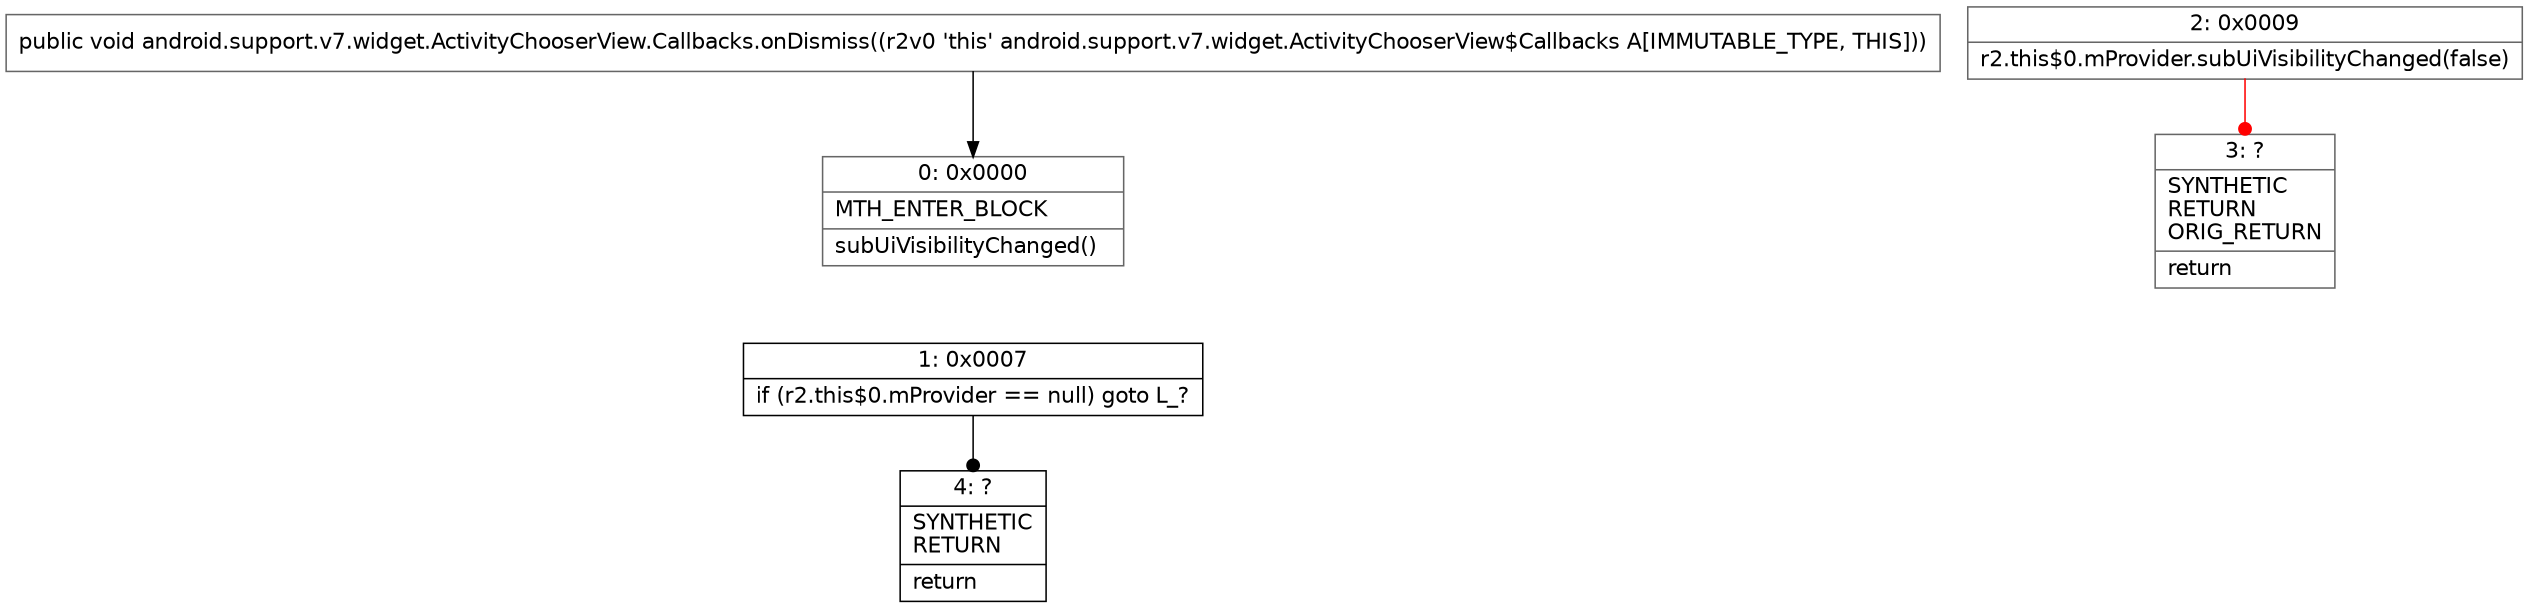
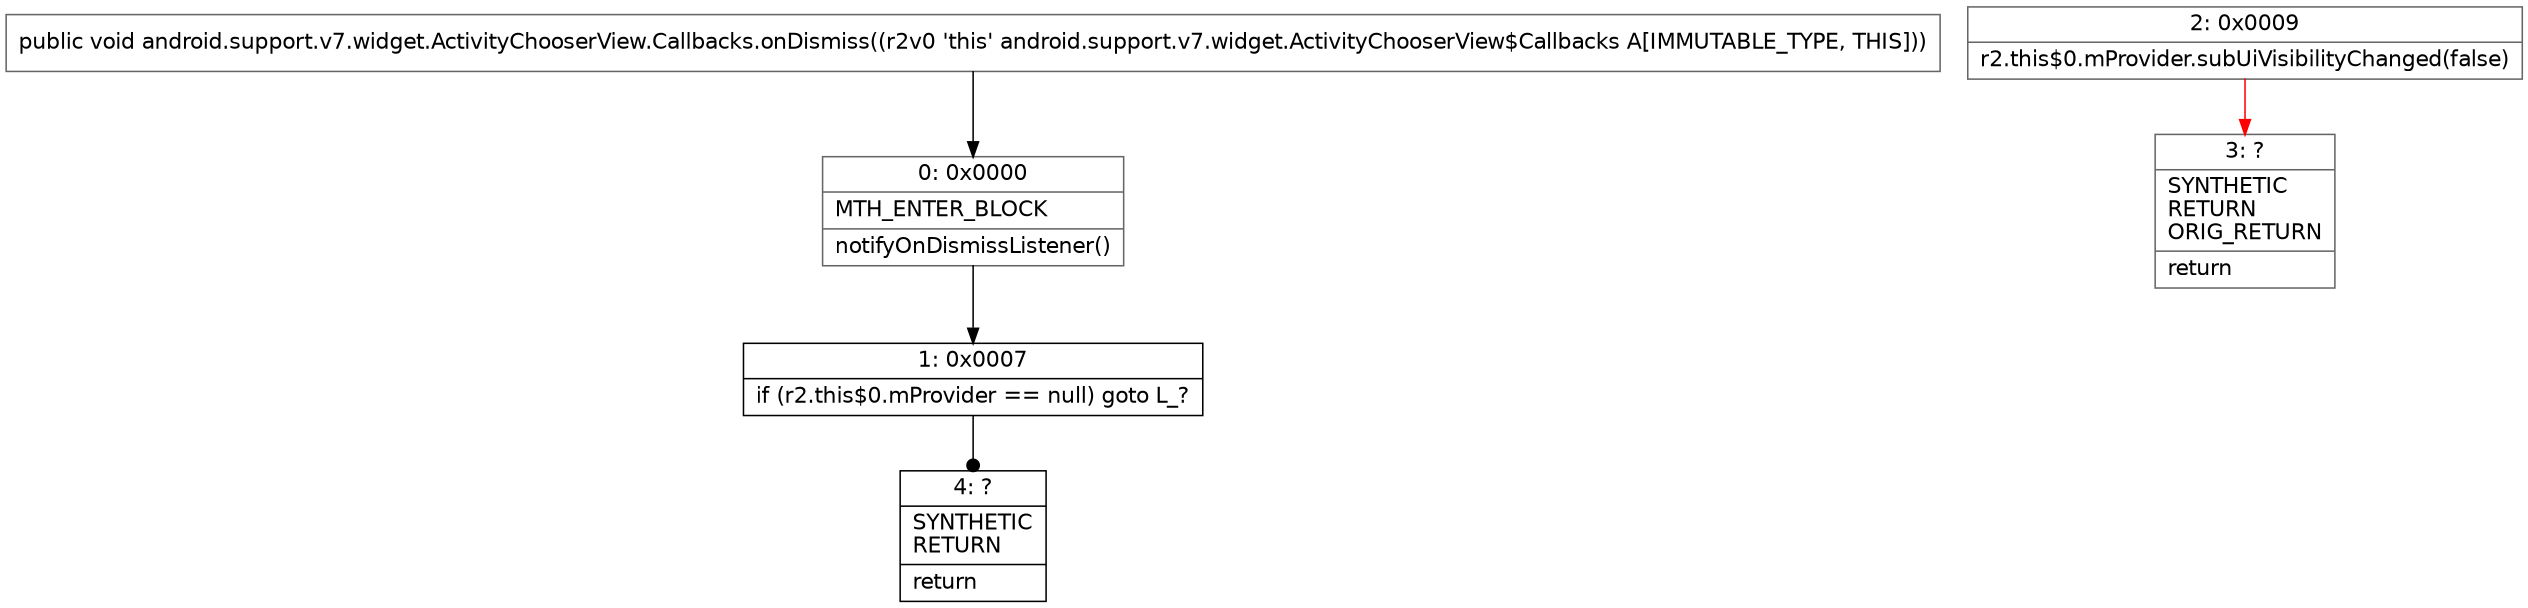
edge "2: 0x0009" -> "3: ?": arrowhead dot -> normal
node "0: 0x0000": text "subUiVisibilityChanged()" -> "notifyOnDismissListener()"
edge "0: 0x0000" -> "1: 0x0007": added
